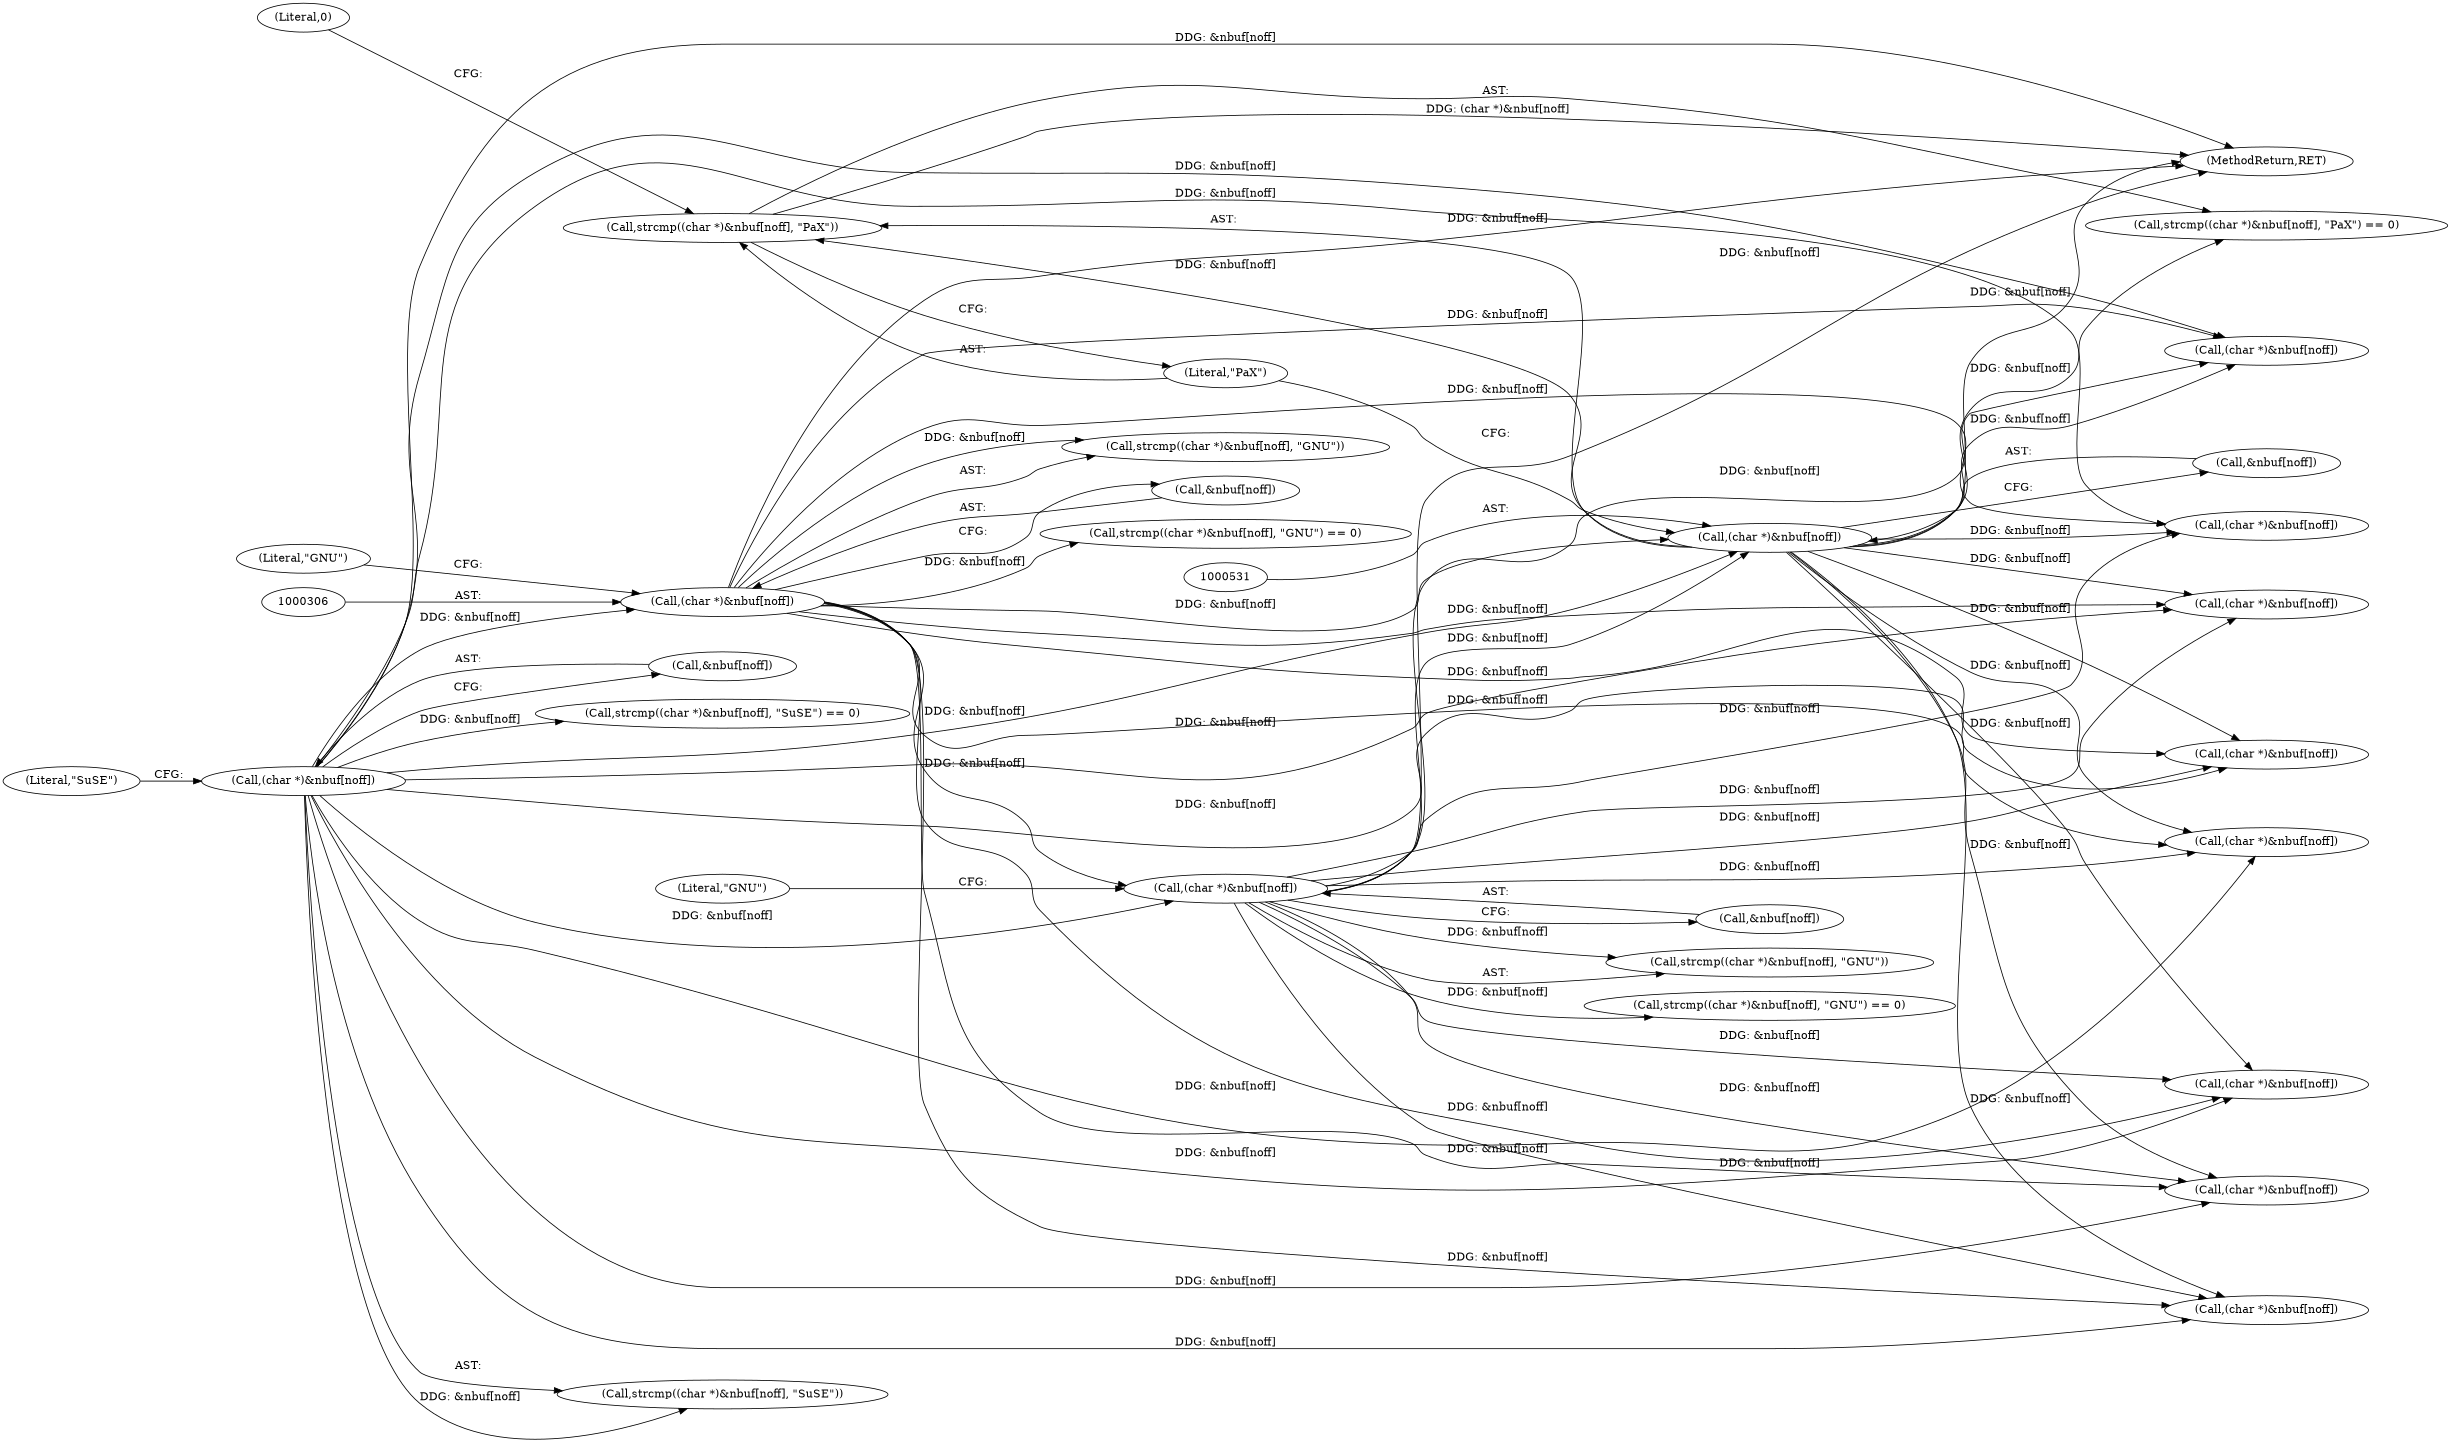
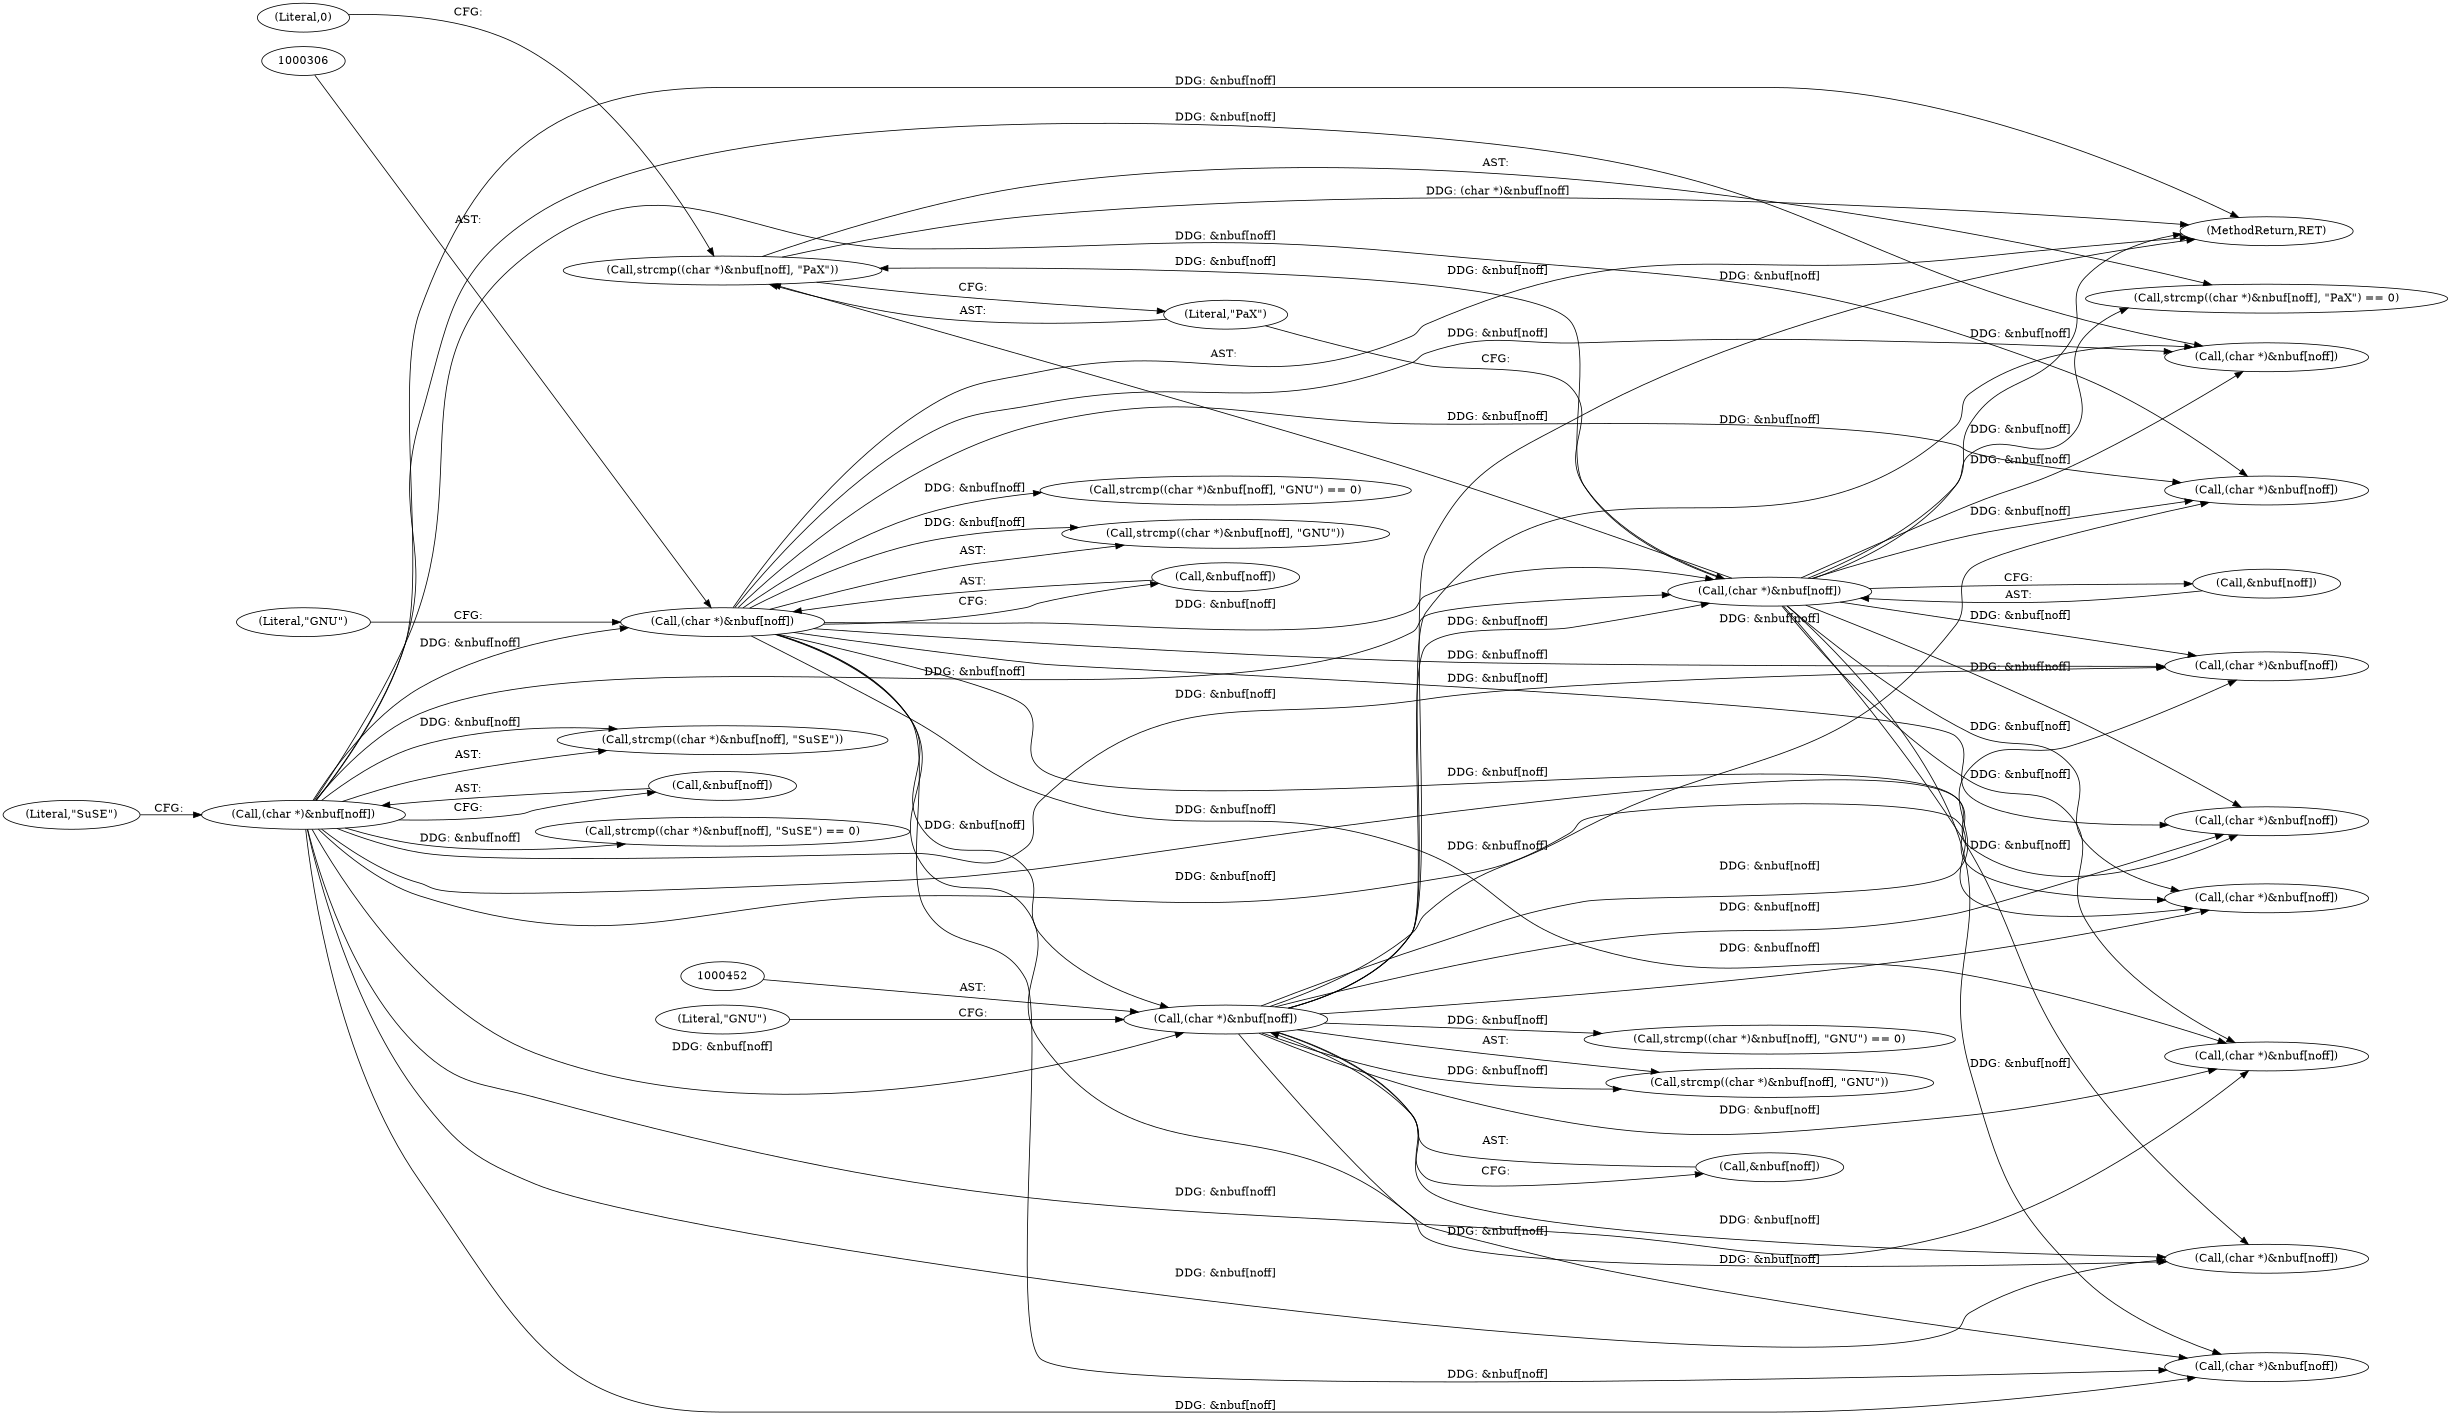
node "1000531": removed
node "1000452": added
